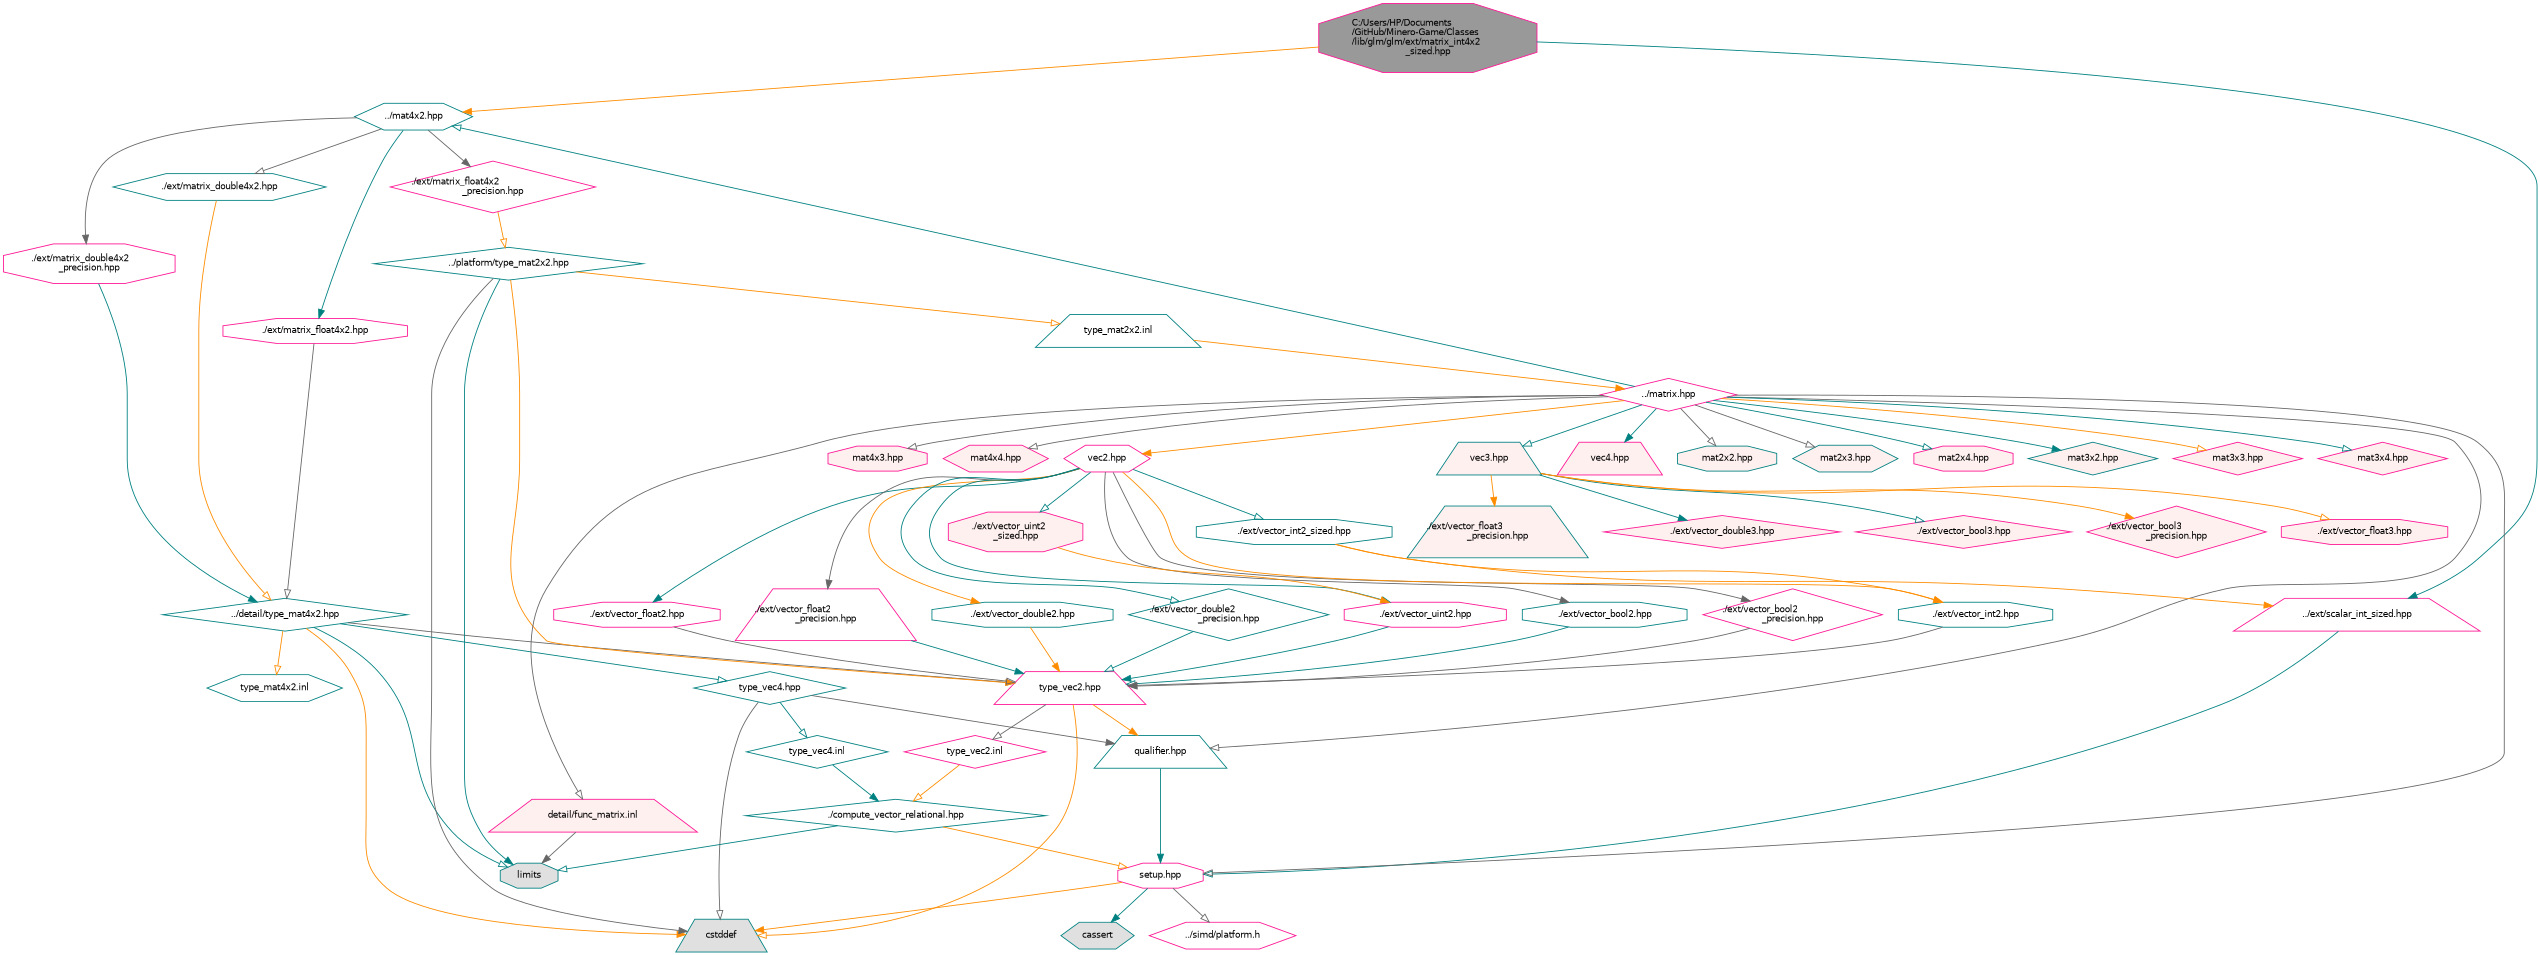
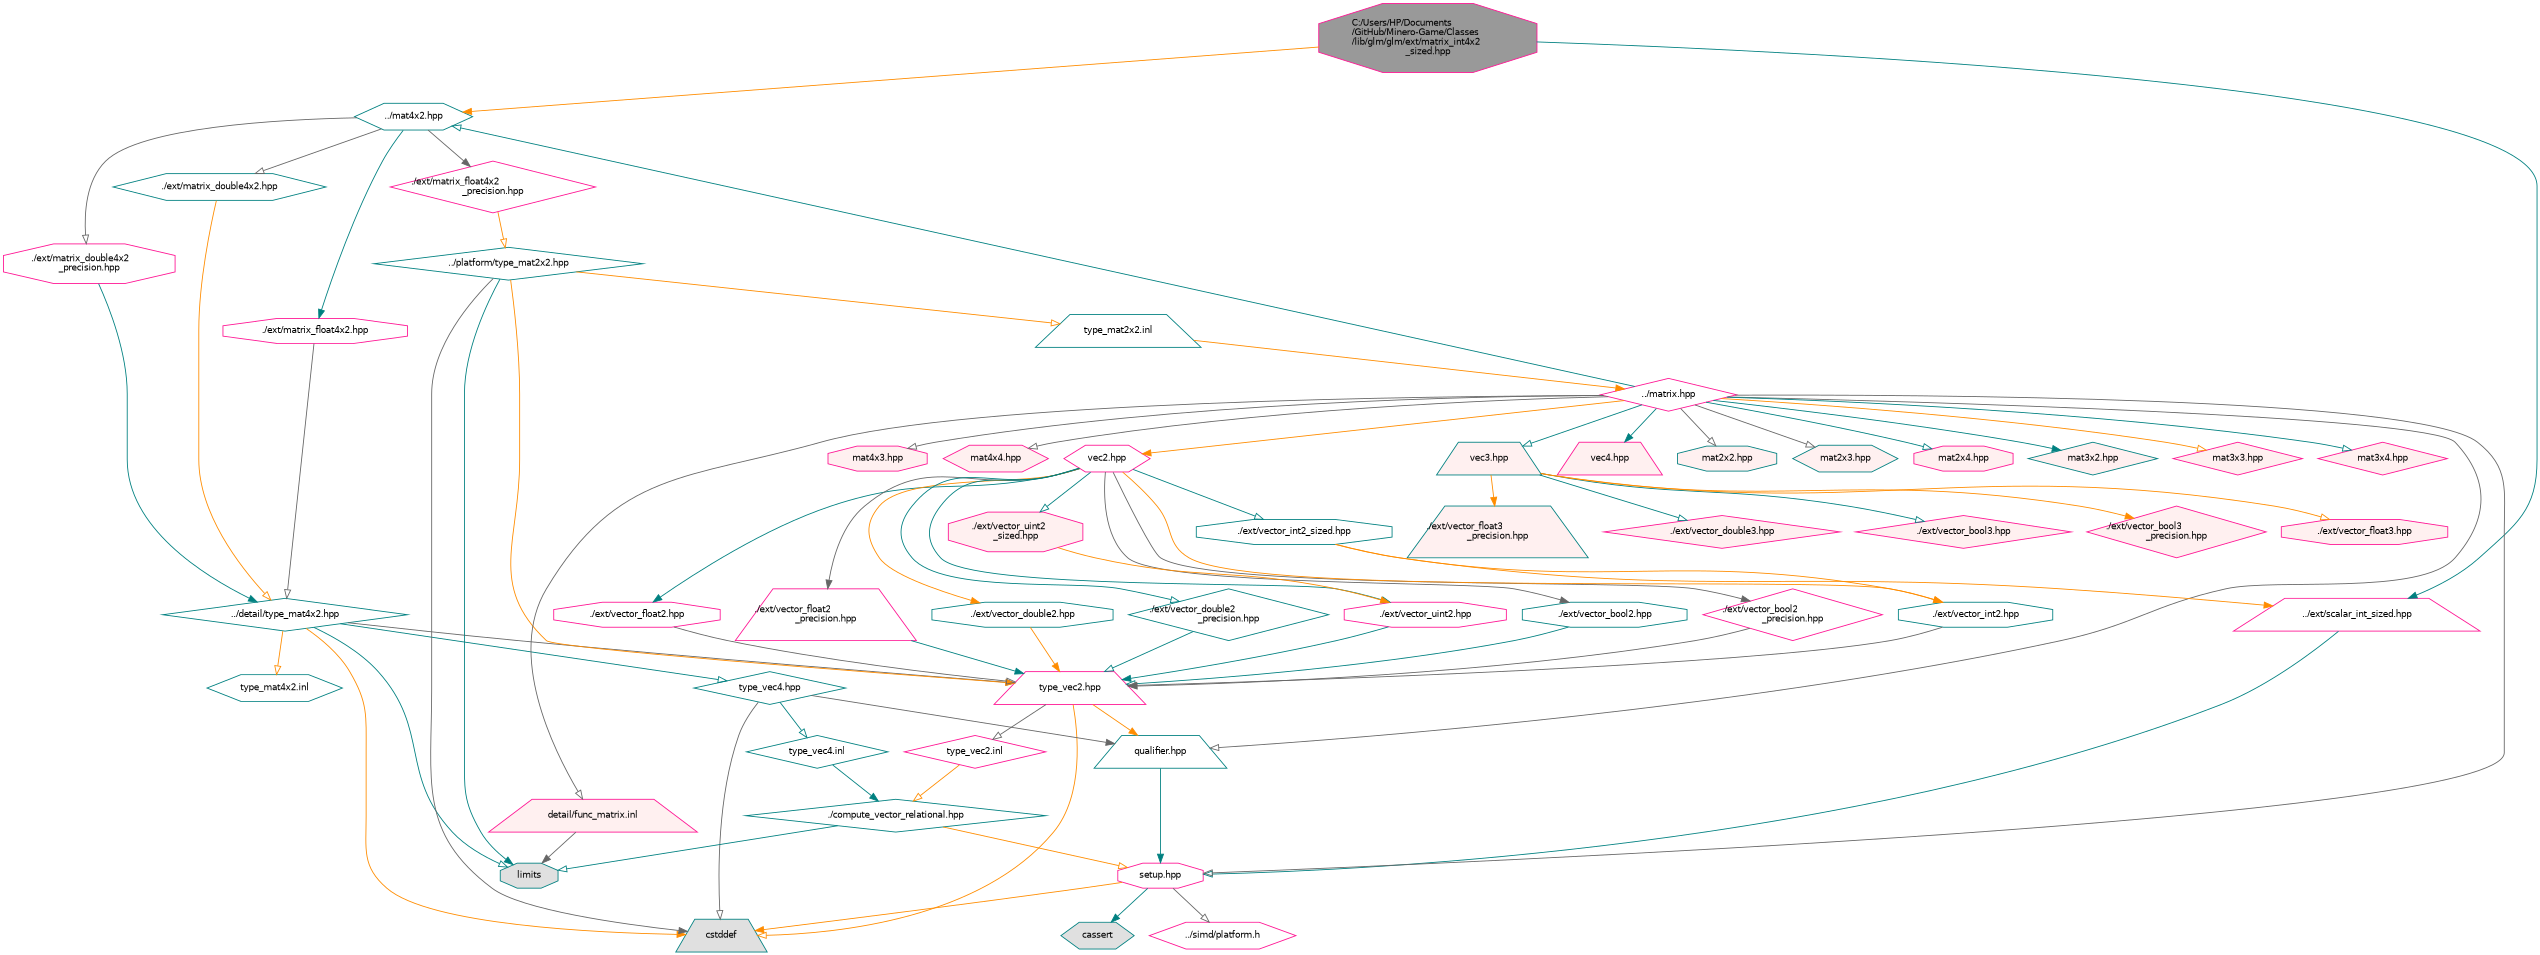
edge "../mat4x2.hpp" -> "./ext/matrix_double4x2 _precision.hpp": arrowhead normal -> onormal
edge "vec3.hpp" -> "./ext/vector_double3.hpp": arrowhead normal -> onormal
